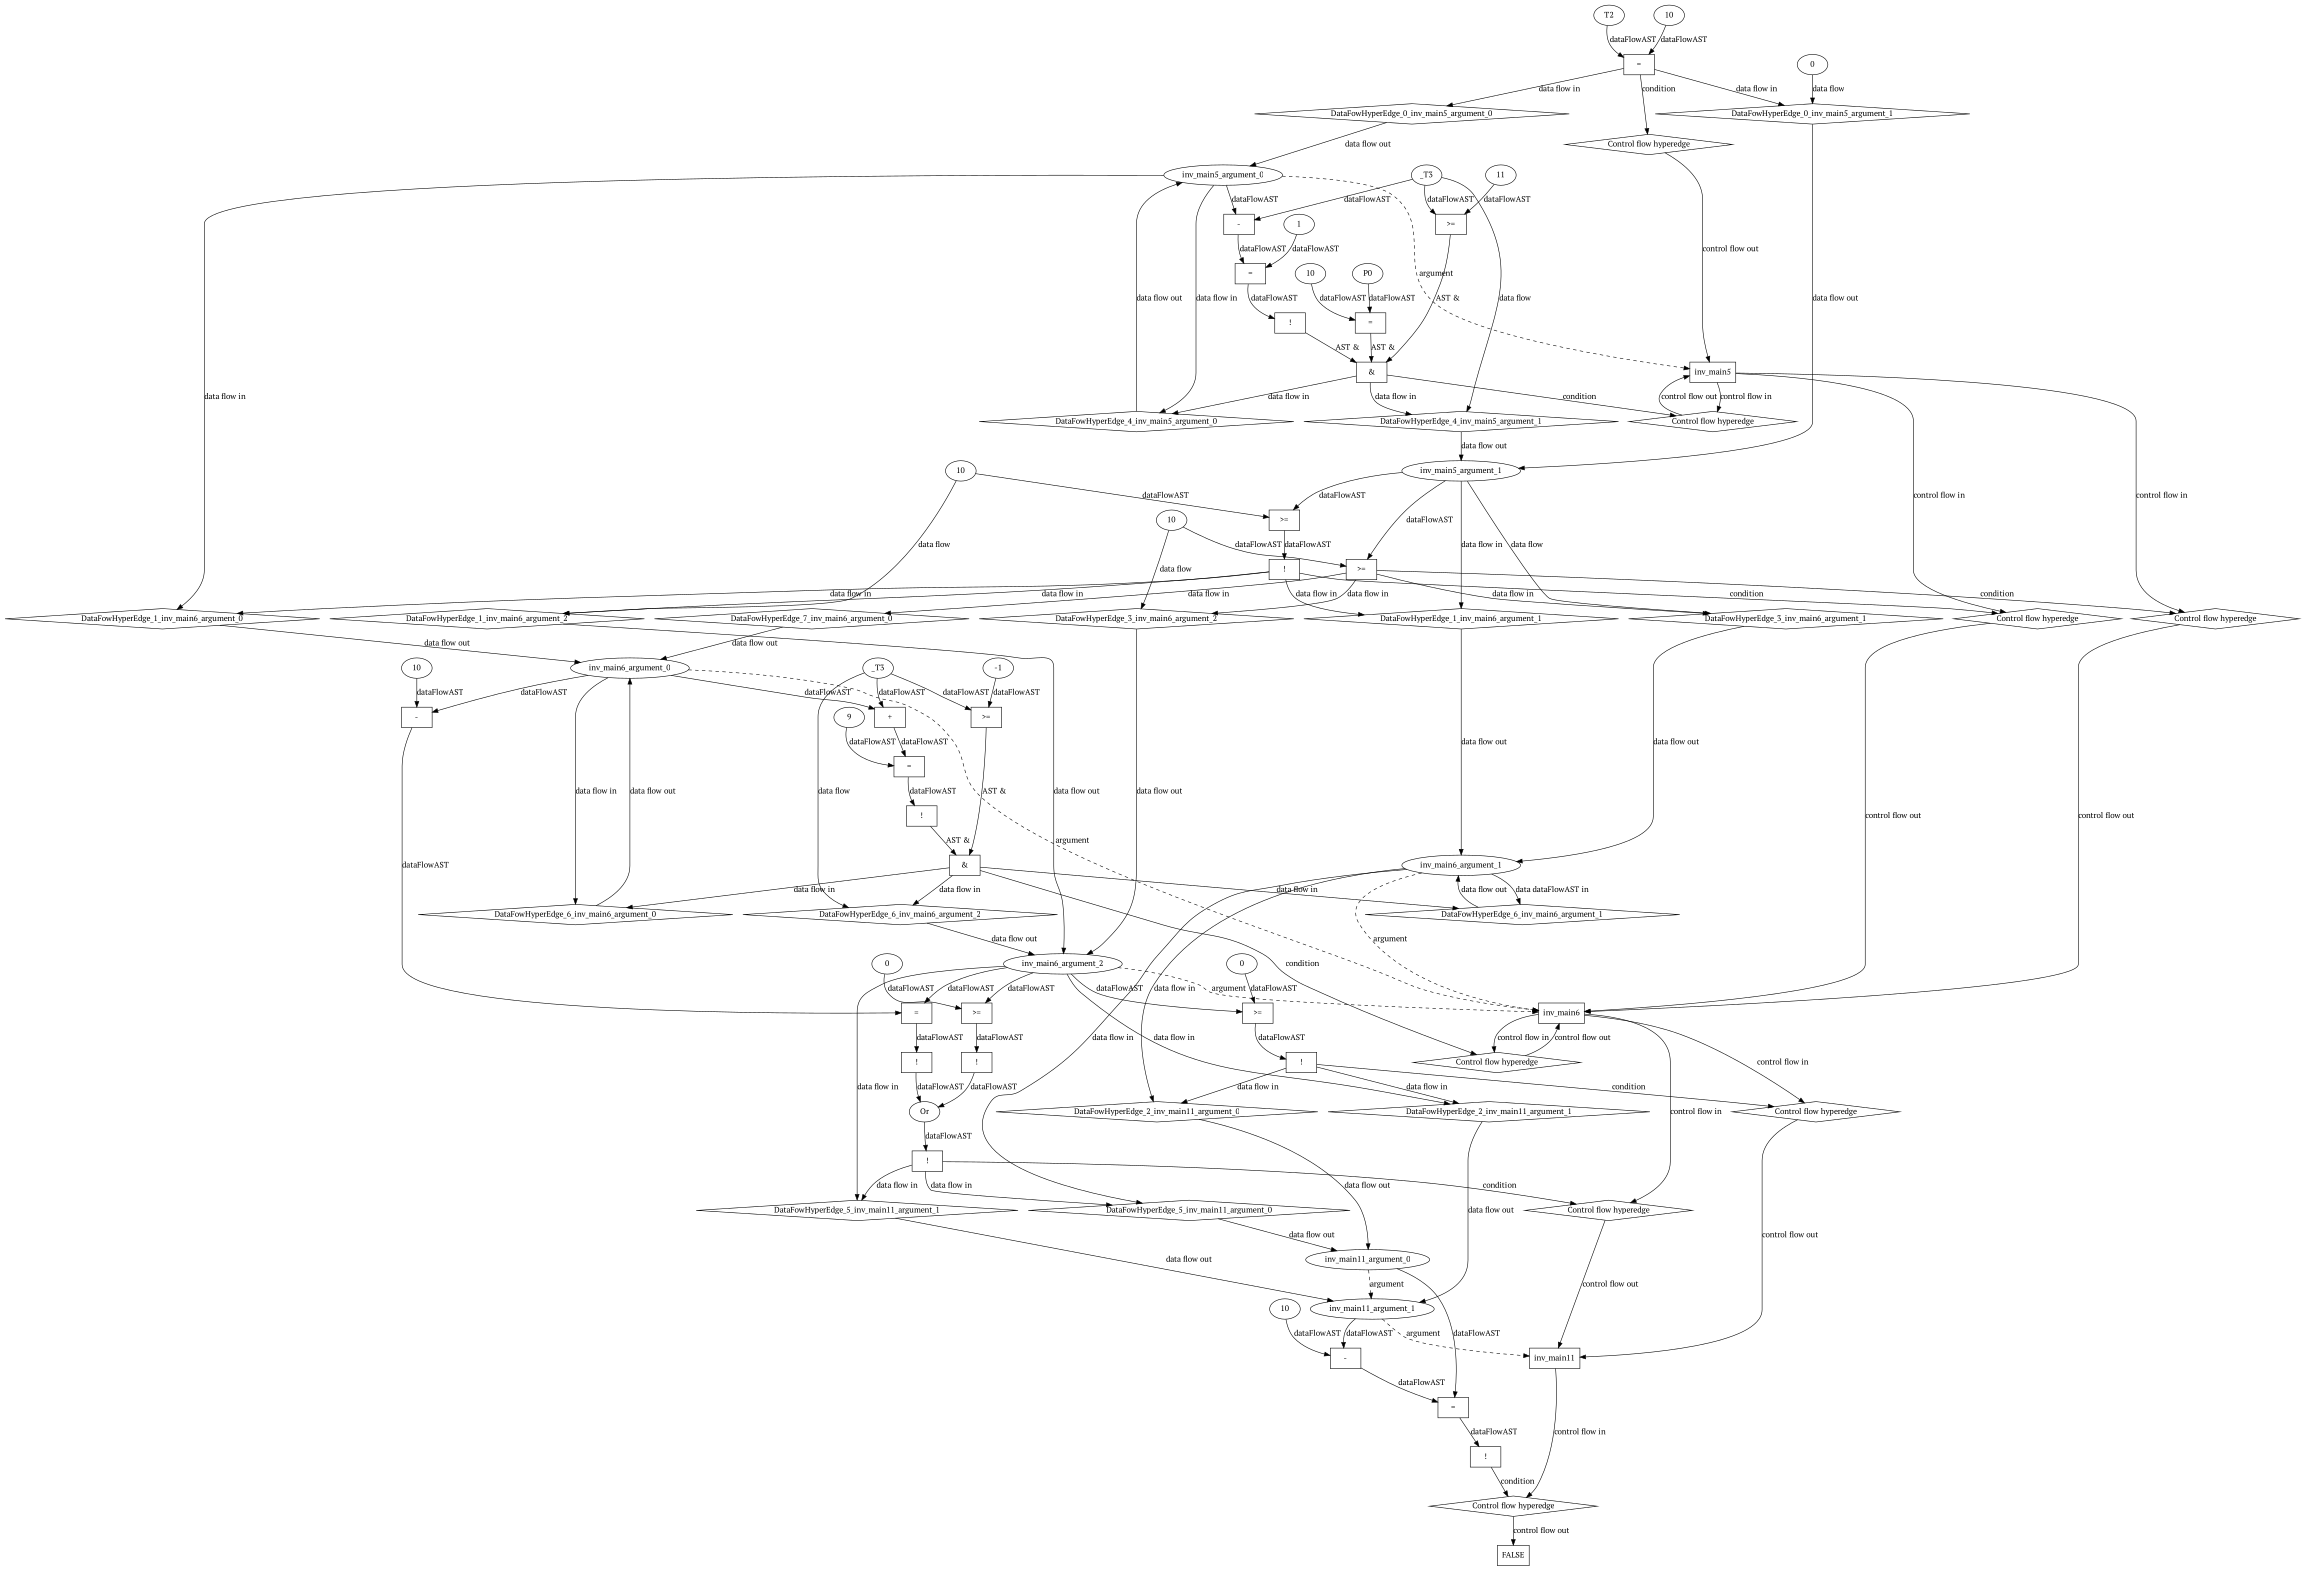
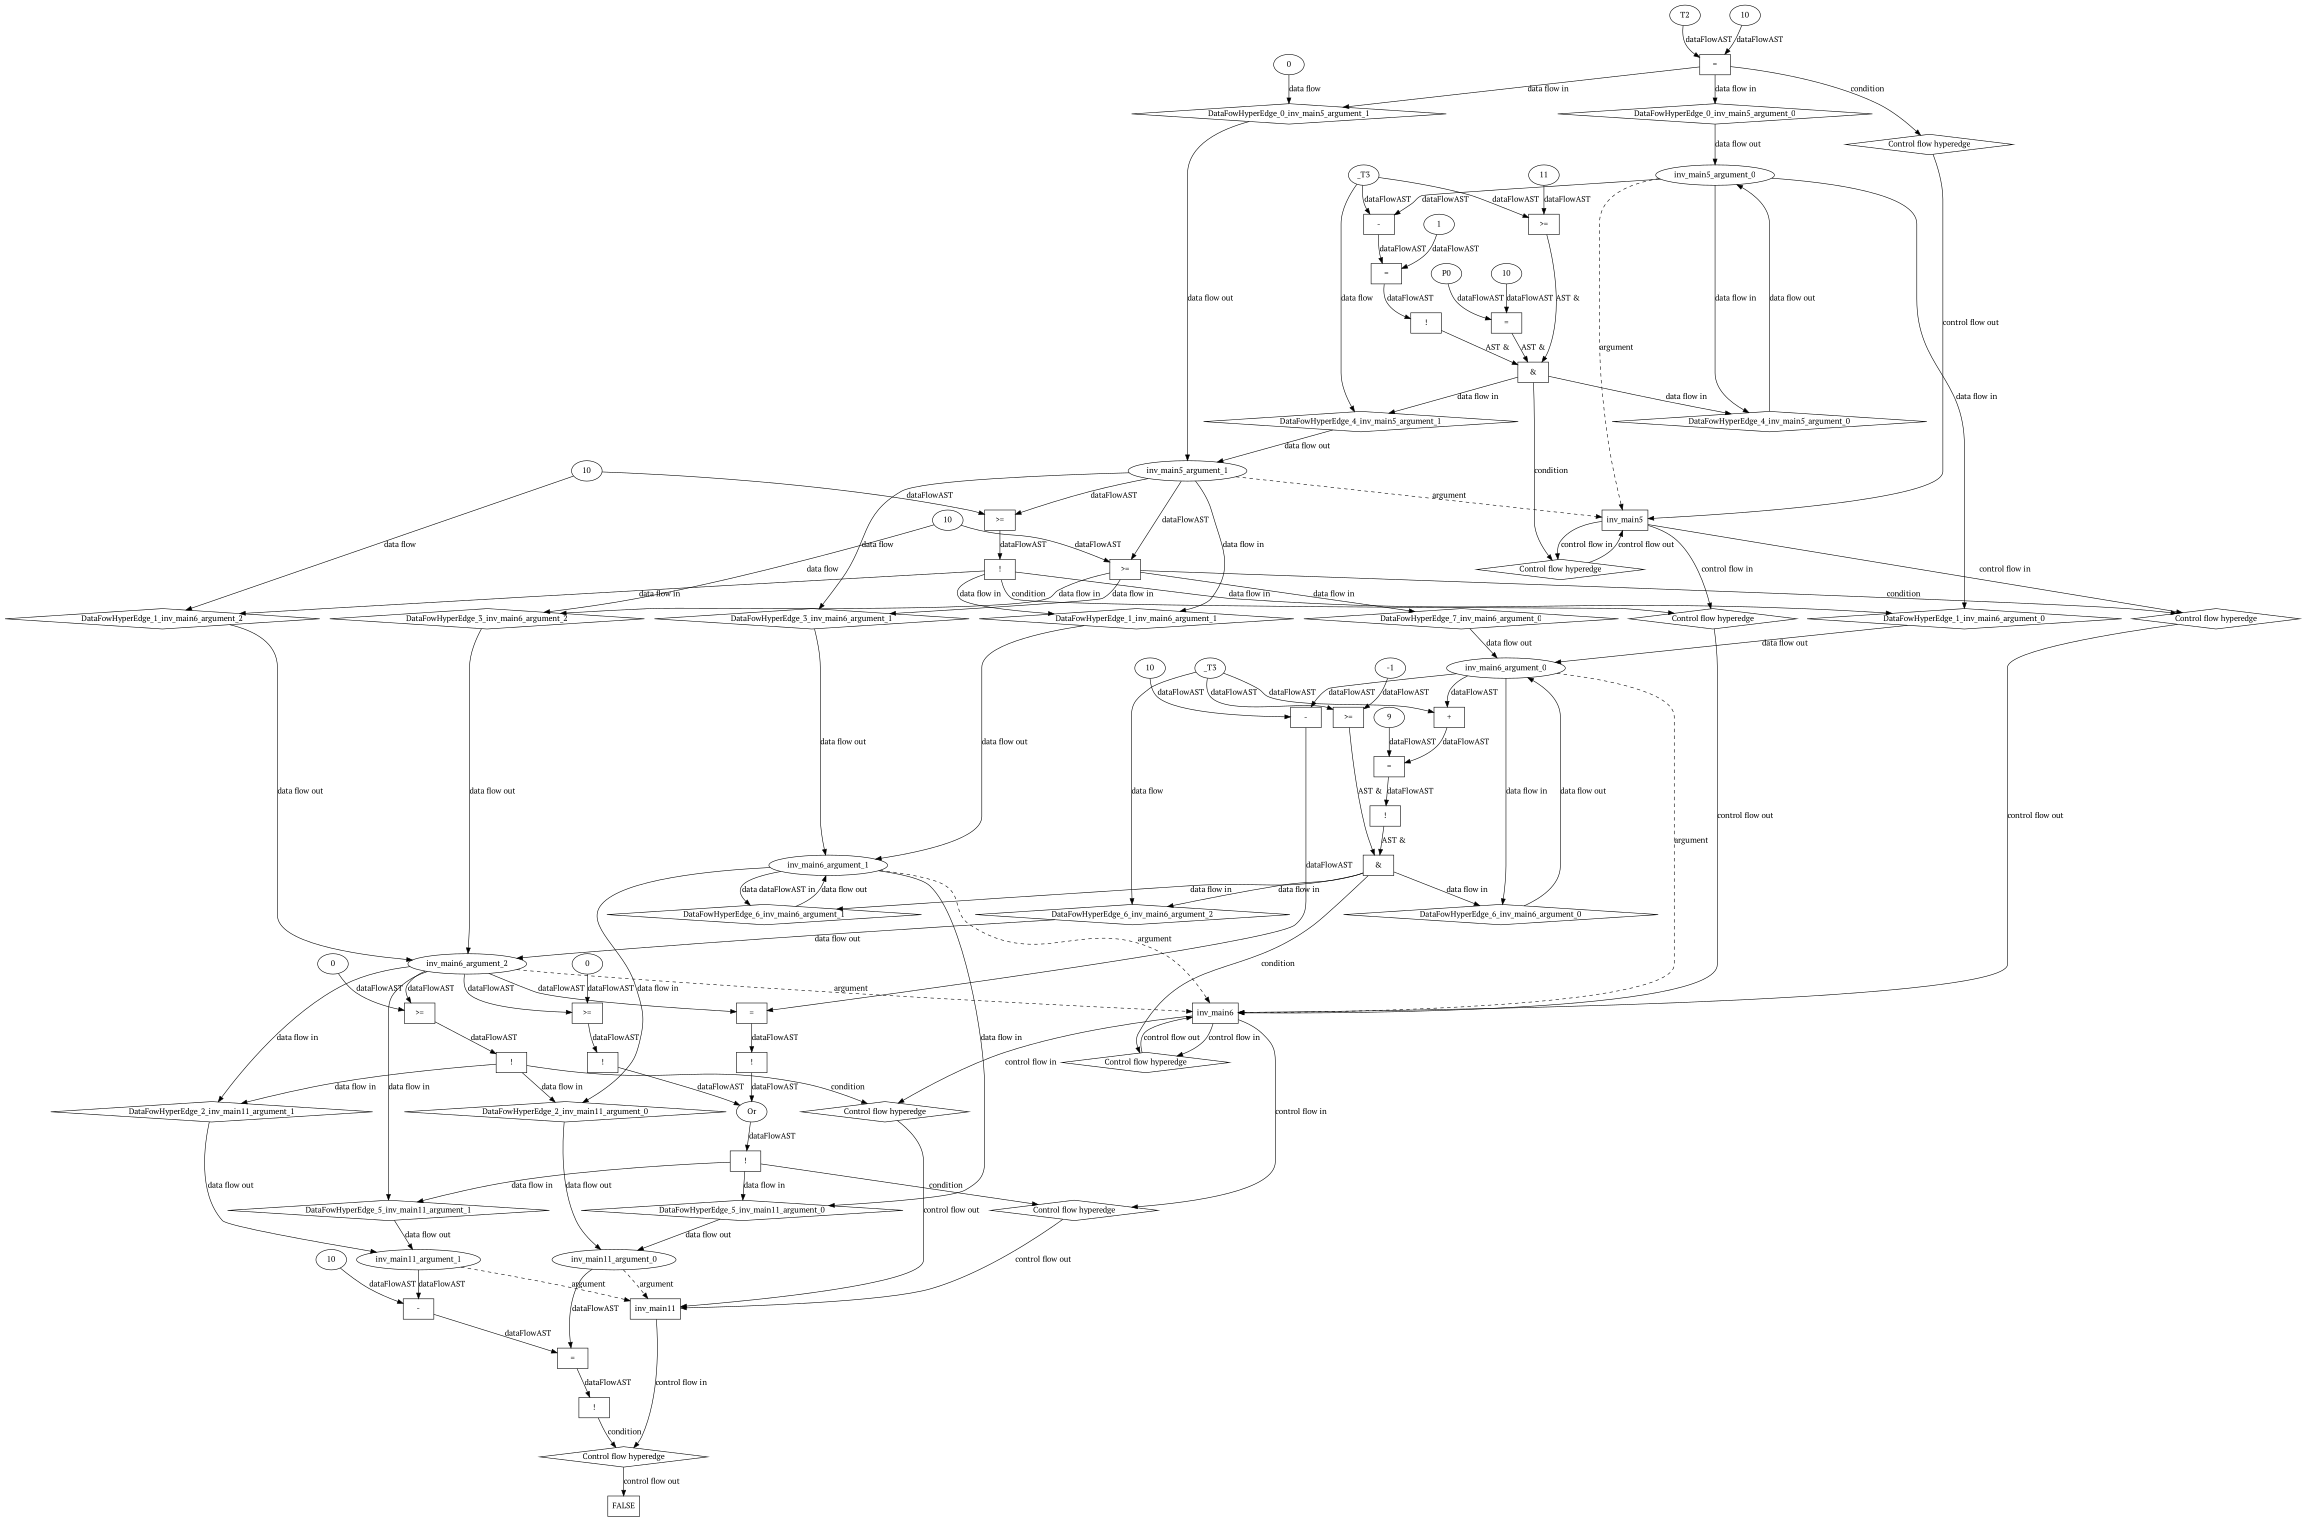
edge "inv_main5_argument_1" -> "inv_main5": added, label "argument"
edge "inv_main11_argument_0" -> "inv_main11_argument_1": now "inv_main11_argument_0" -> "inv_main11"
